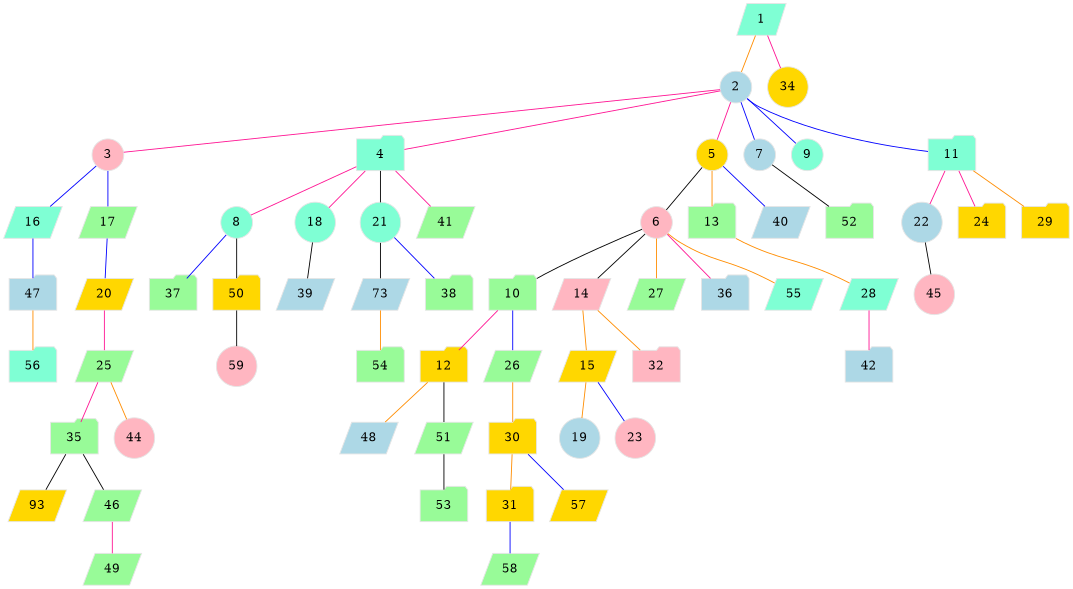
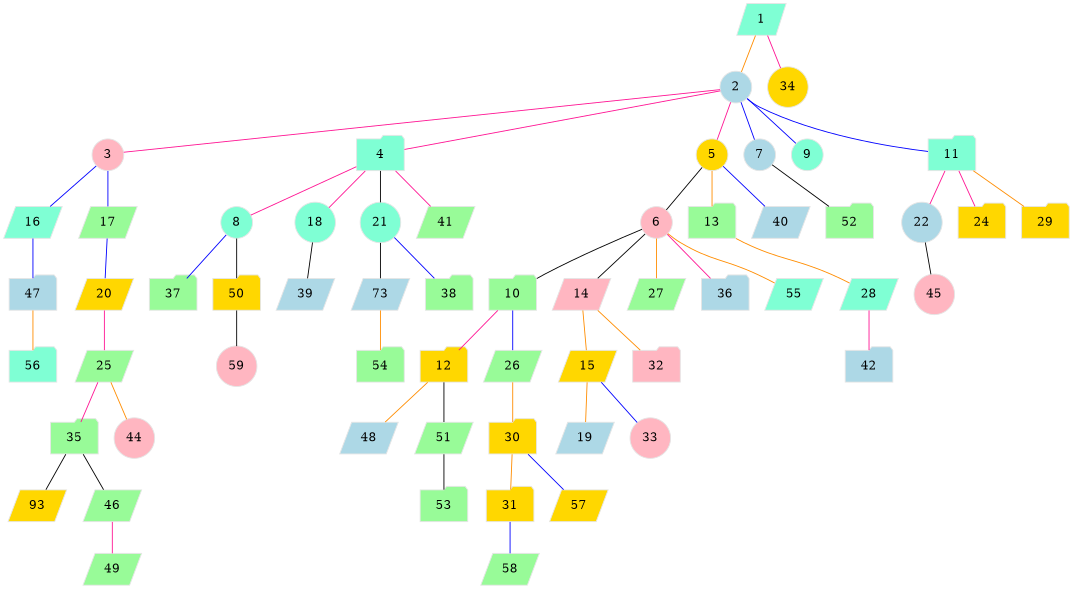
node "19": shape circle -> parallelogram
node "23": label "23" -> "33"
